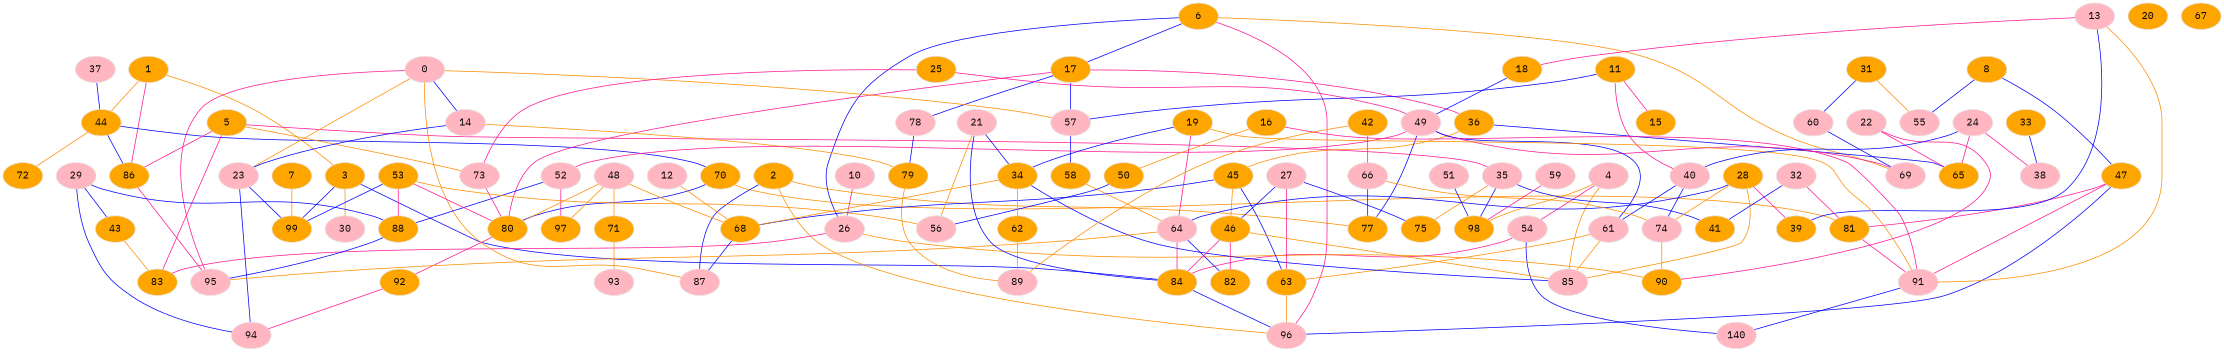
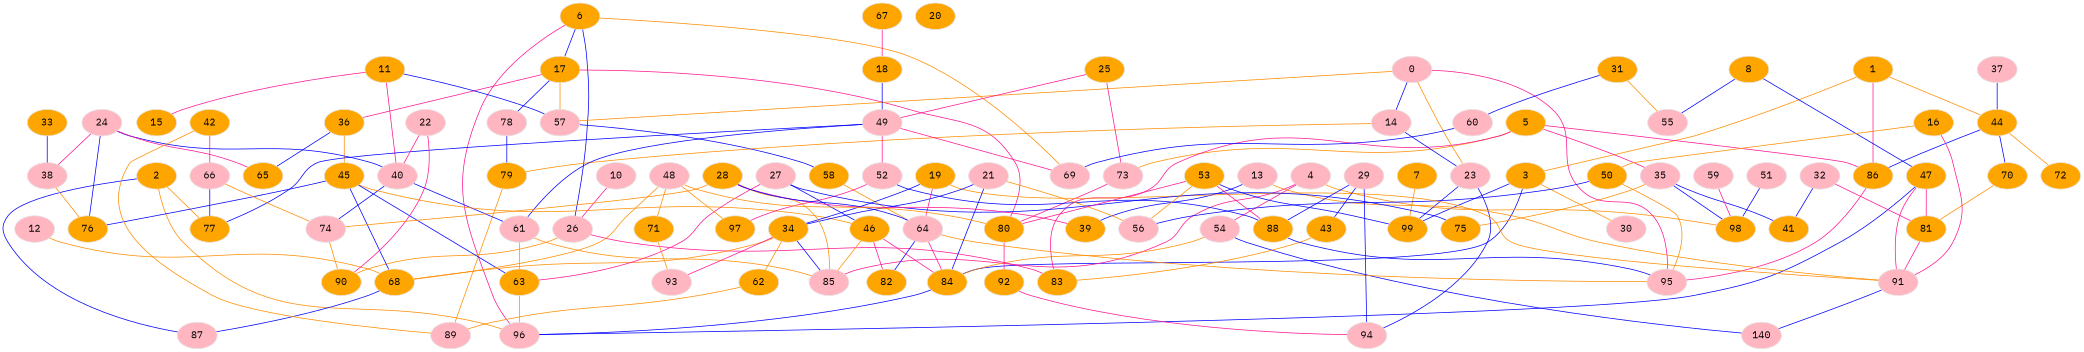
edge "13" -- "18": now "67" -- "18"
edge "17" -- "57": color blue -> darkorange
edge "22" -- "65": now "22" -- "40"
edge "70" -- "80": removed
edge "50" -- "95": added
edge "4" -- "85": color darkorange -> deeppink
node "76": added
edge "0" -- "87": removed
edge "34" -- "93": added
edge "54" -- "84": color deeppink -> darkorange
